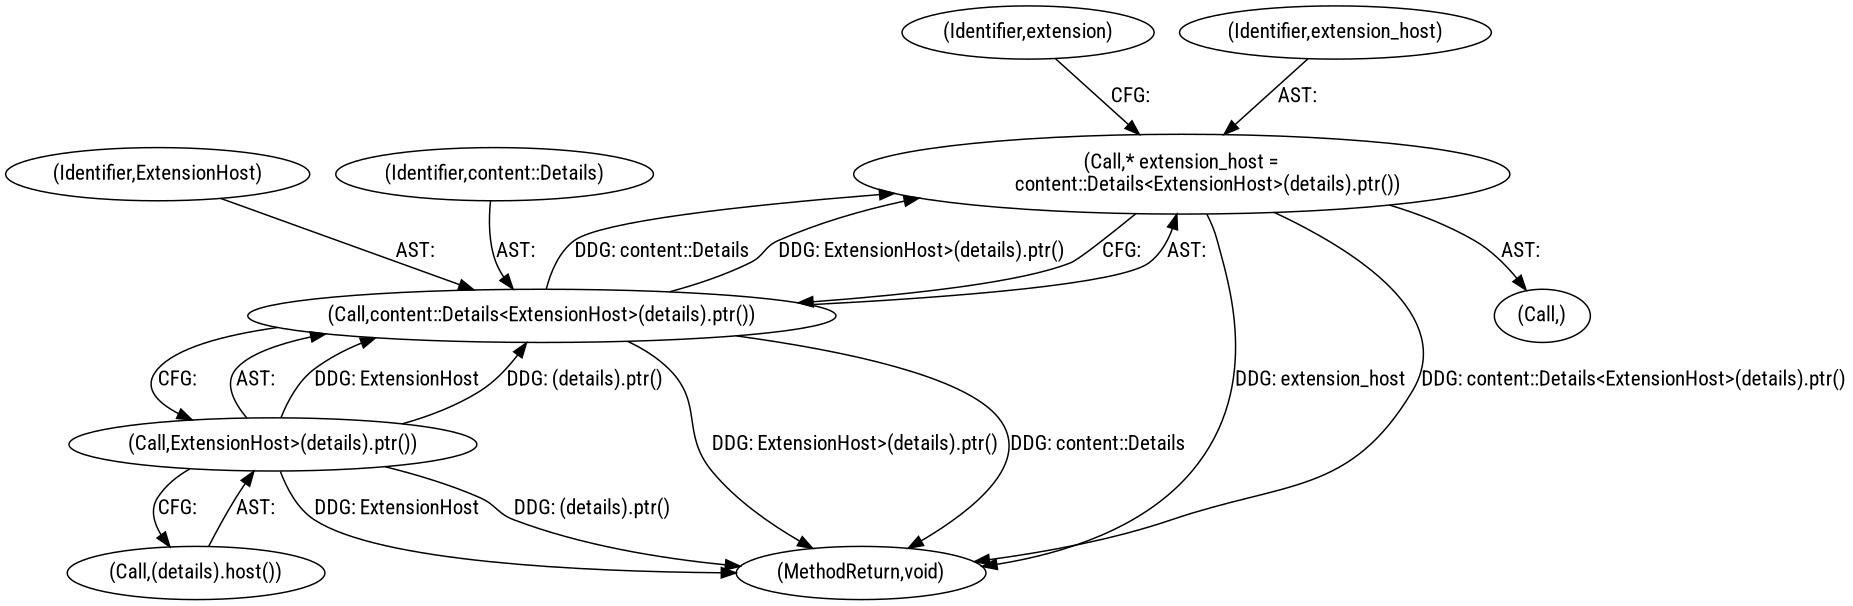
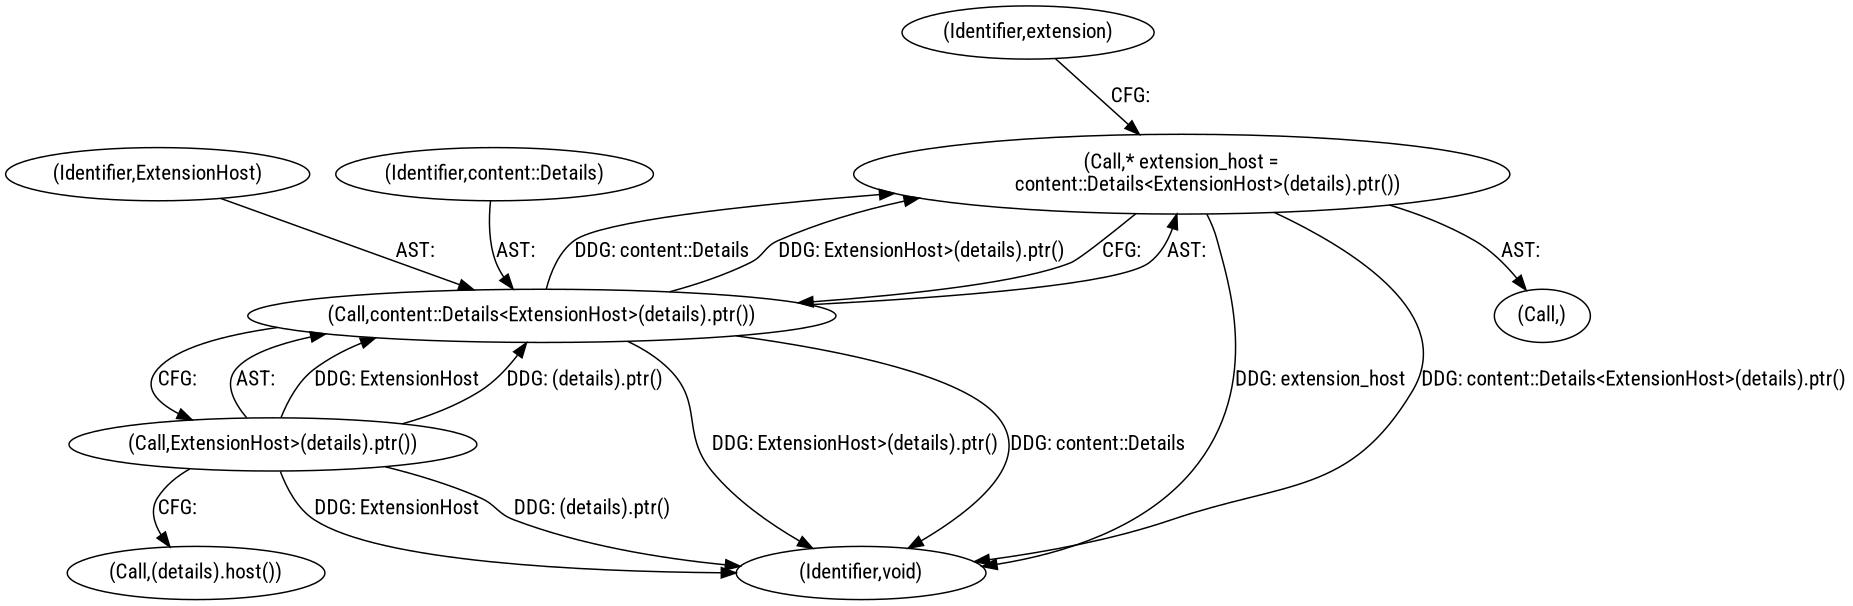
node "(Identifier,extension_host)": removed
edge "(Call,(details).host())" -> "(Call,ExtensionHost>(details).ptr())": removed, label "AST:"
node "(MethodReturn,void)": label "(MethodReturn,void)" -> "(Identifier,void)"
